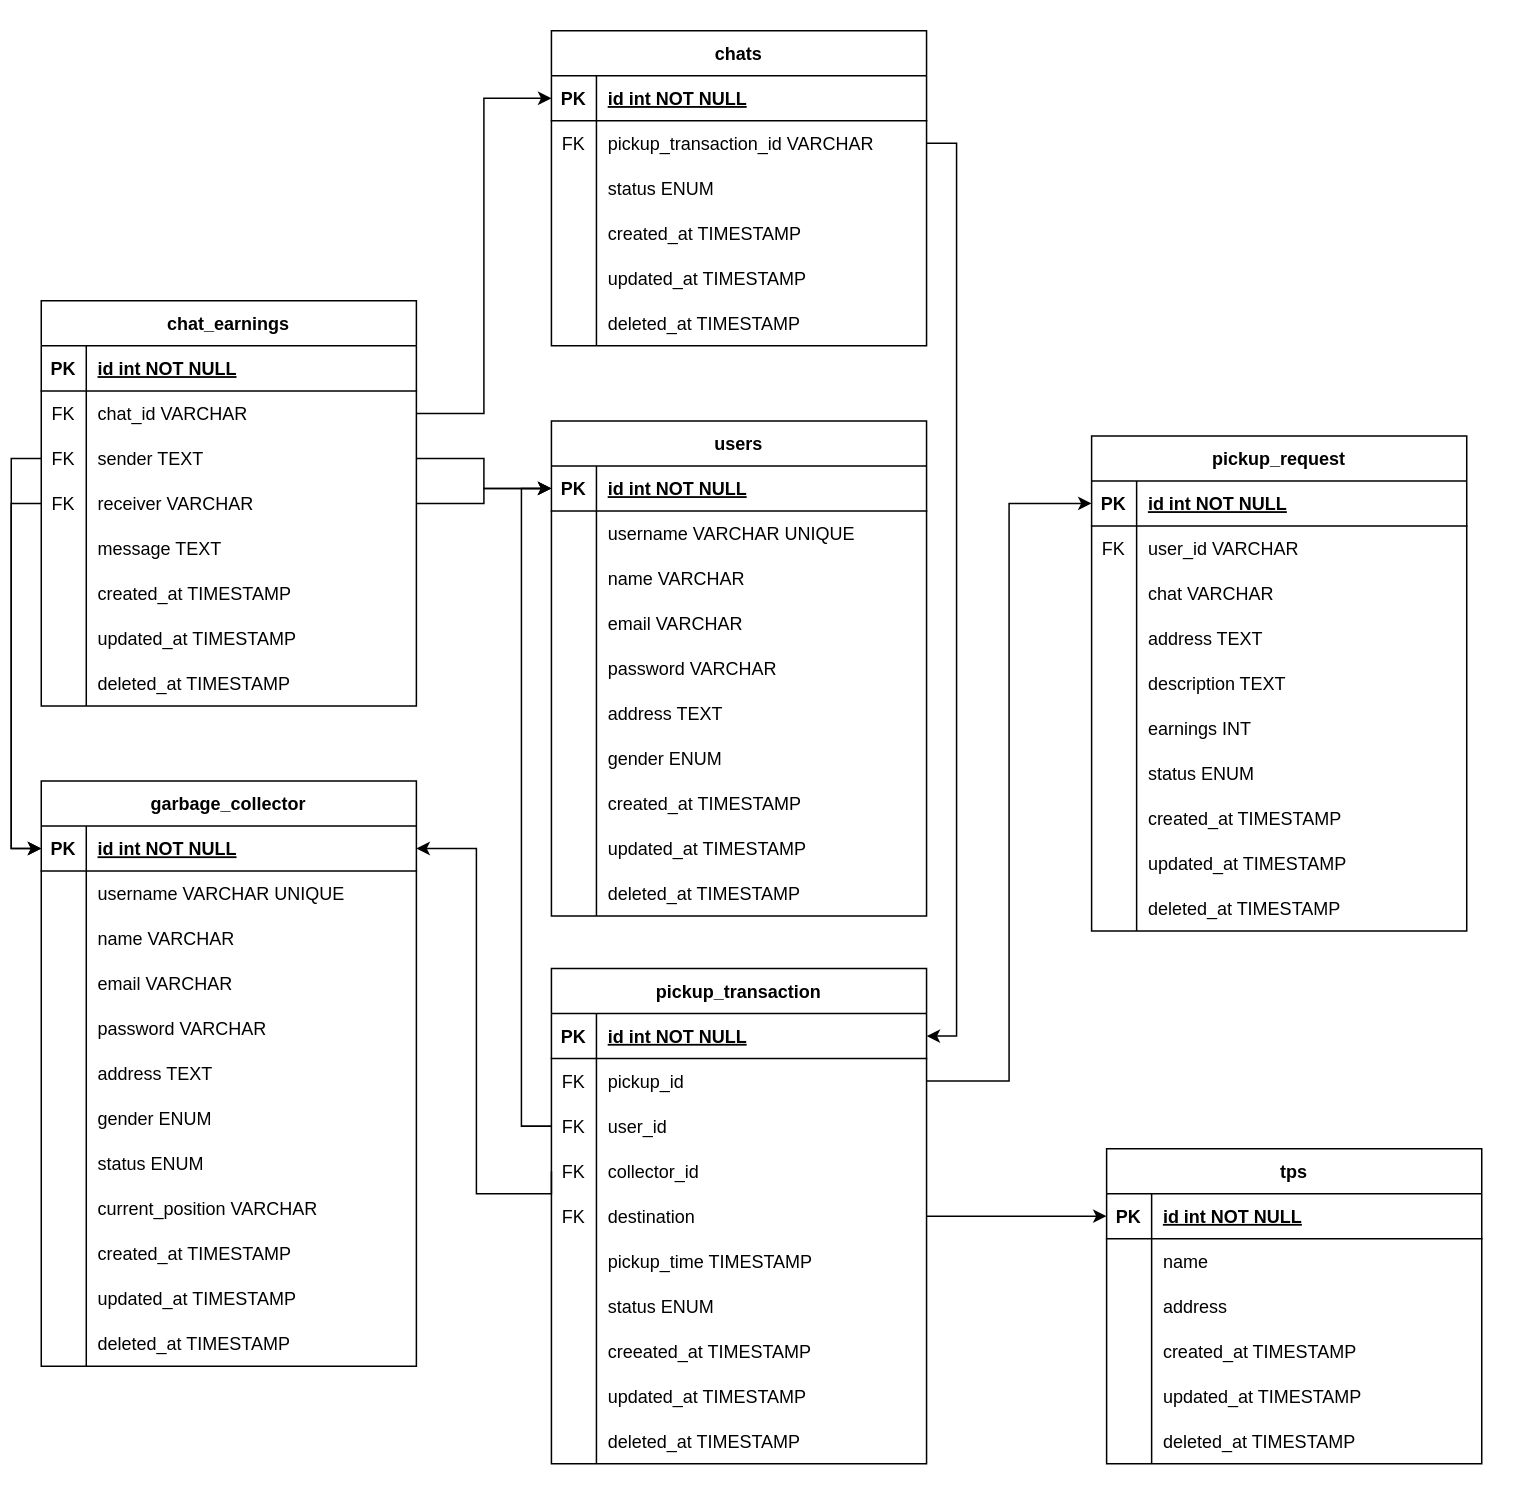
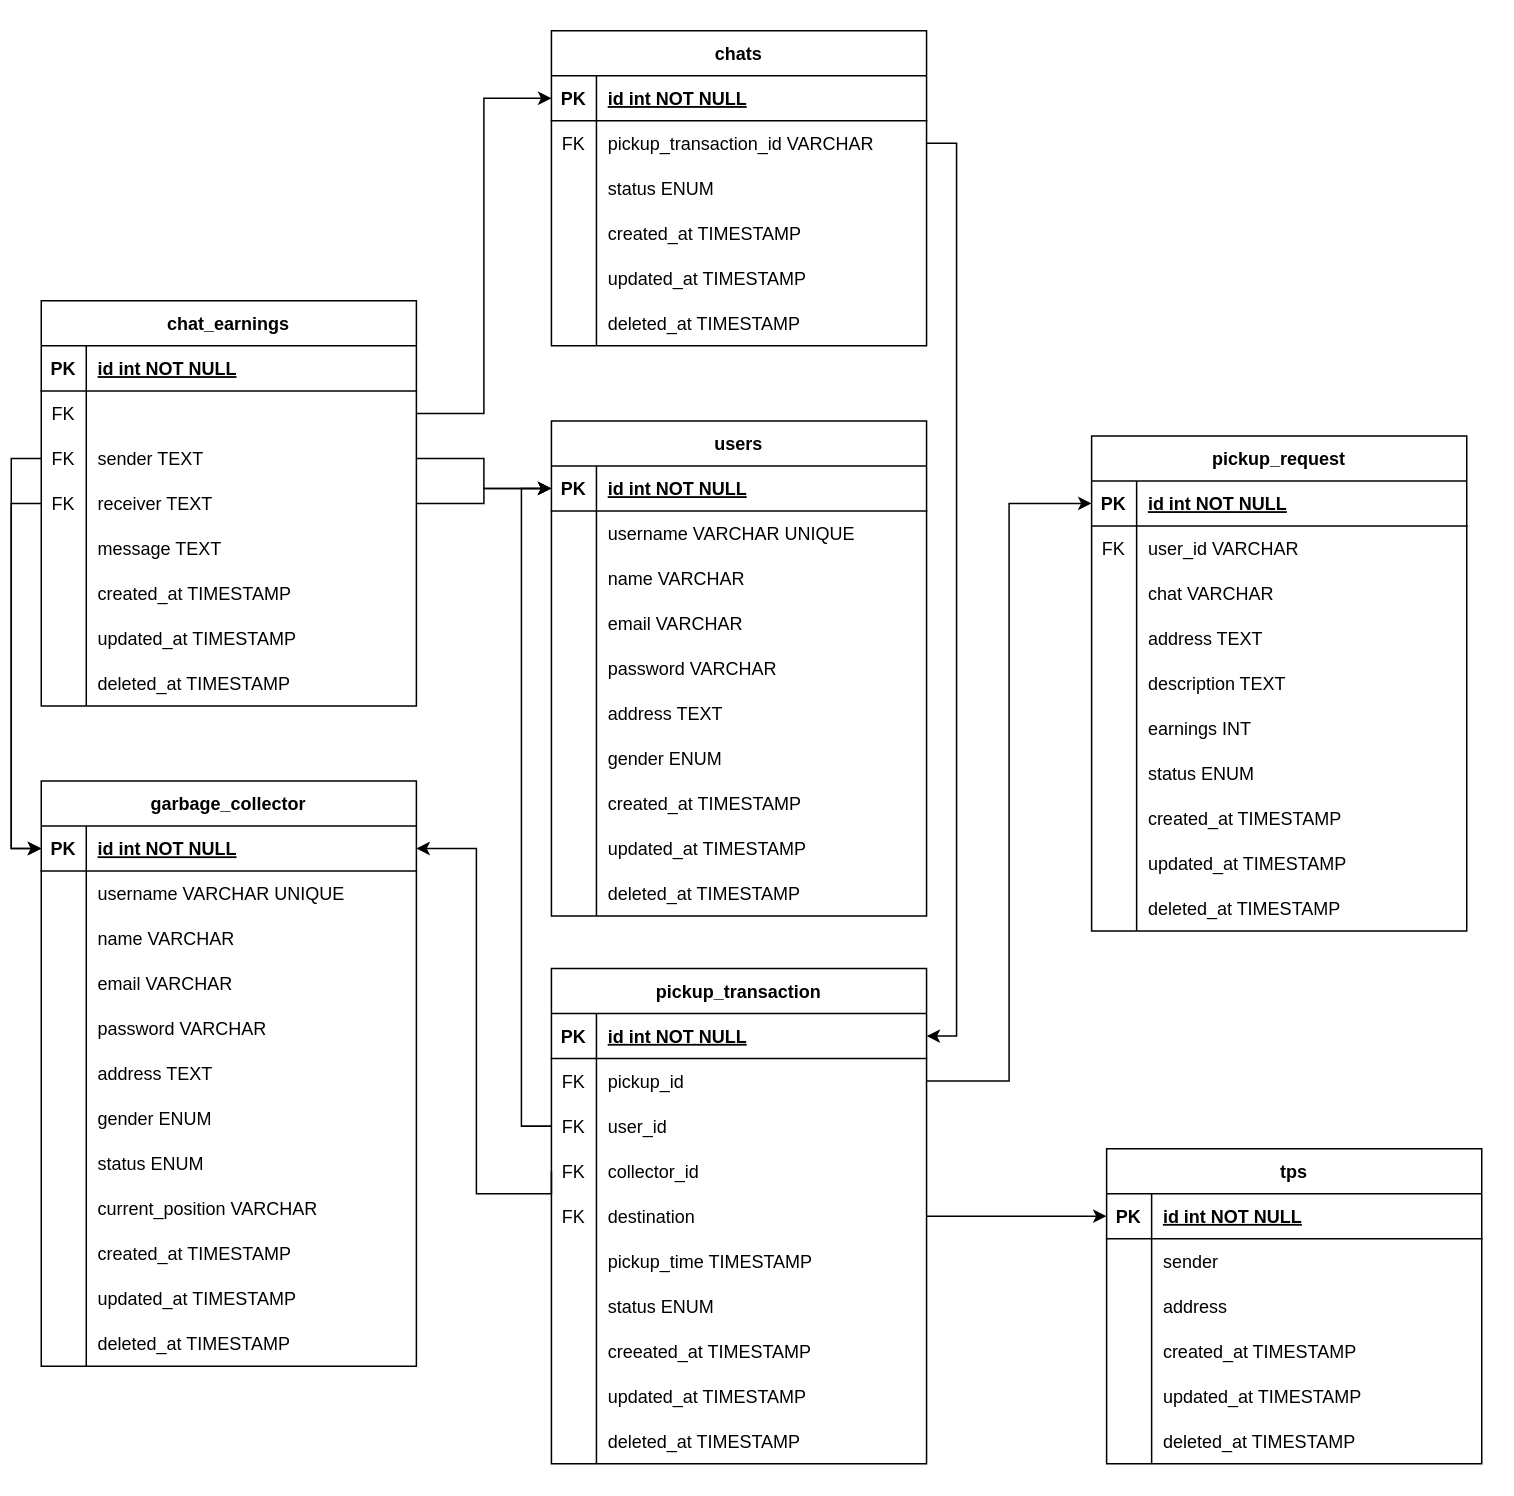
node "chat_id VARCHAR": removed
node "receiver VARCHAR": label "receiver VARCHAR" -> "receiver TEXT"
node "name": label "name" -> "sender"
